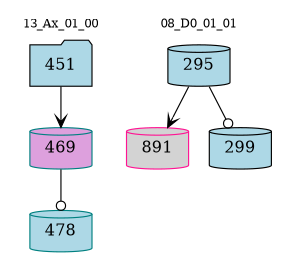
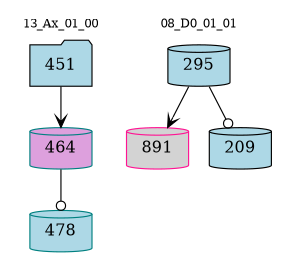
node "469": label "469" -> "464"
node "299": label "299" -> "209"
